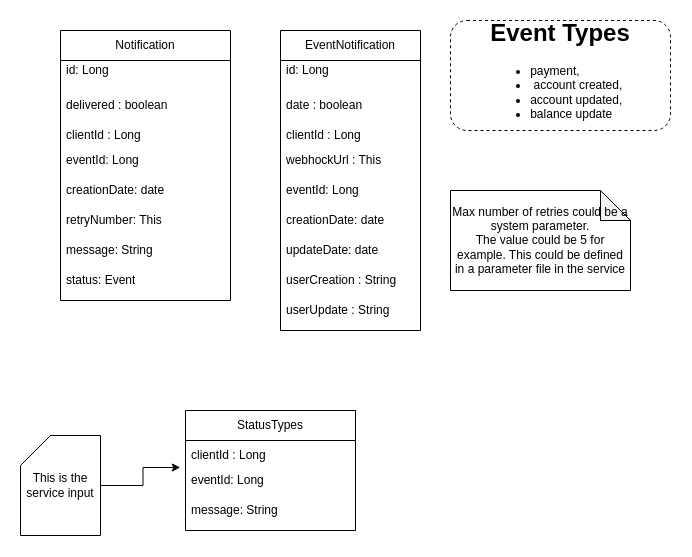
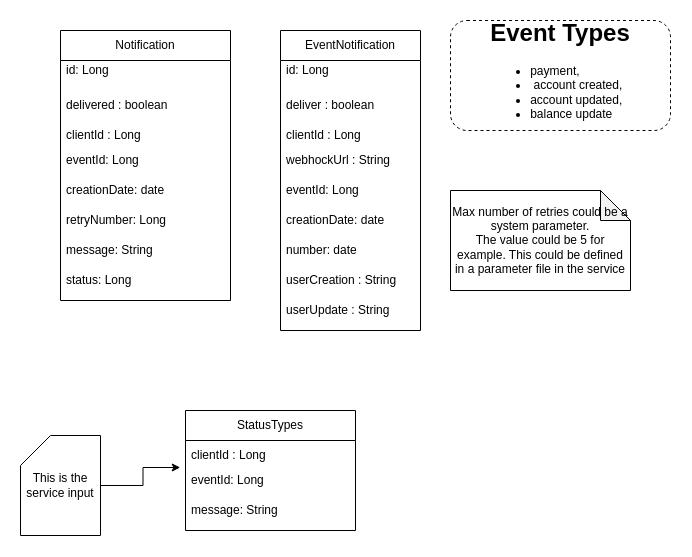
node "date : boolean": label "date : boolean" -> "deliver : boolean"
node "webhockUrl : This": label "webhockUrl : This" -> "webhockUrl : String"
node "retryNumber: This": label "retryNumber: This" -> "retryNumber: Long"
node "updateDate: date": label "updateDate: date" -> "number: date"
node "status: Event": label "status: Event" -> "status: Long"
